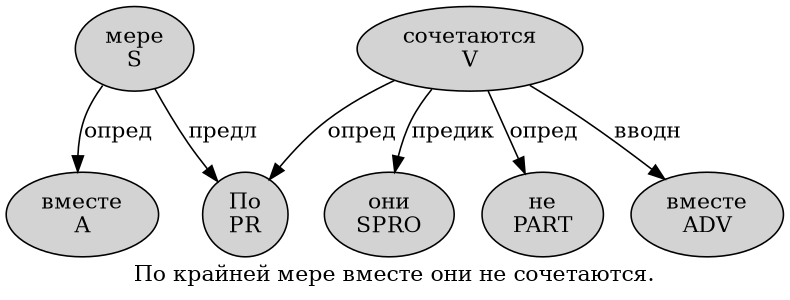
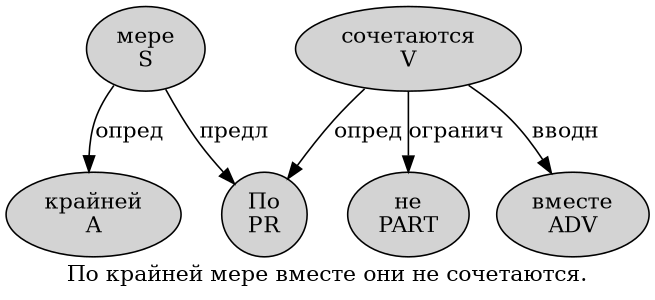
edge "сочетаются V" -> "не PART": label "опред" -> "огранич"
node "вместе A": label "вместе A" -> "крайней A"
node "они SPRO": removed
